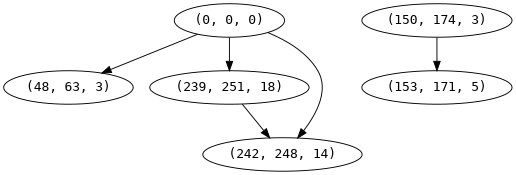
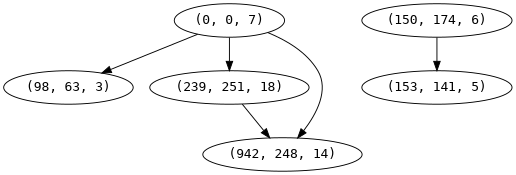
node "(0, 0, 0)": label "(0, 0, 0)" -> "(0, 0, 7)"
node "(150, 174, 3)": label "(150, 174, 3)" -> "(150, 174, 6)"
node "(48, 63, 3)": label "(48, 63, 3)" -> "(98, 63, 3)"
node "(153, 171, 5)": label "(153, 171, 5)" -> "(153, 141, 5)"
node "(242, 248, 14)": label "(242, 248, 14)" -> "(942, 248, 14)"
